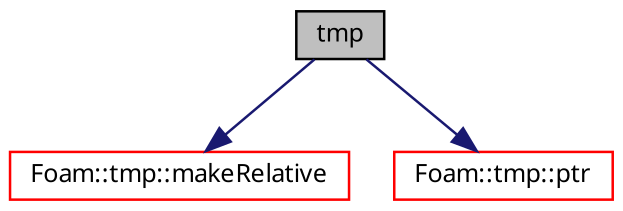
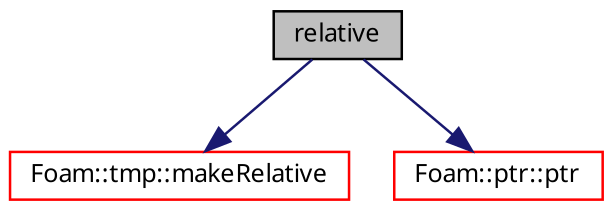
node "tmp": label "tmp" -> "relative"
node "Foam::tmp::ptr": label "Foam::tmp::ptr" -> "Foam::ptr::ptr"
